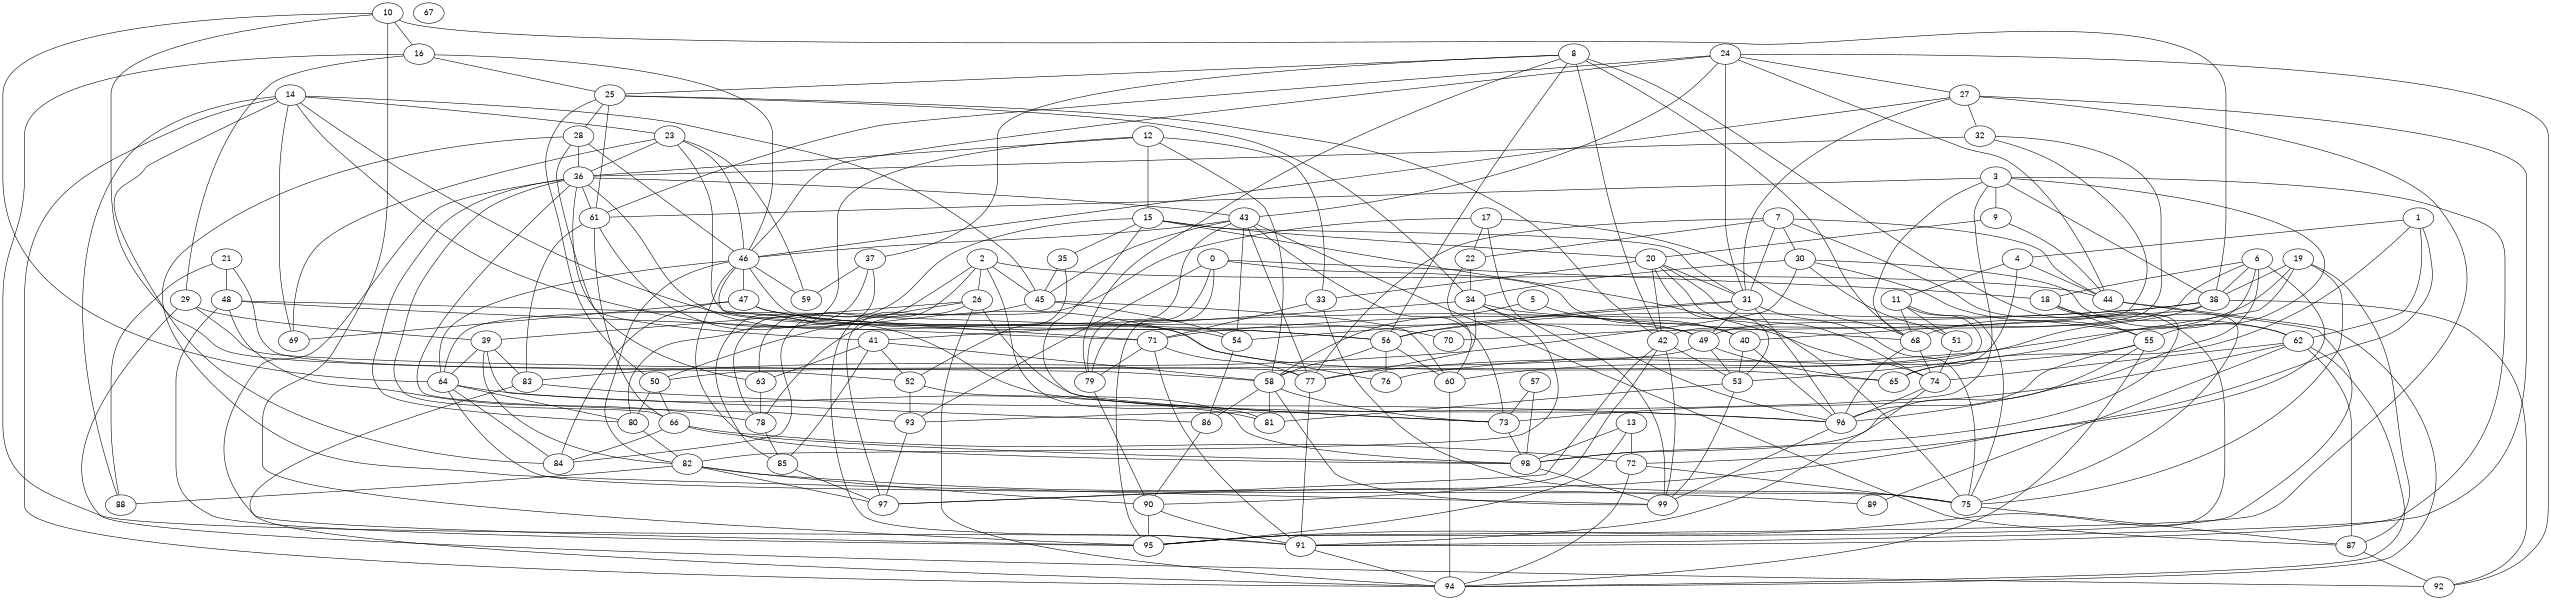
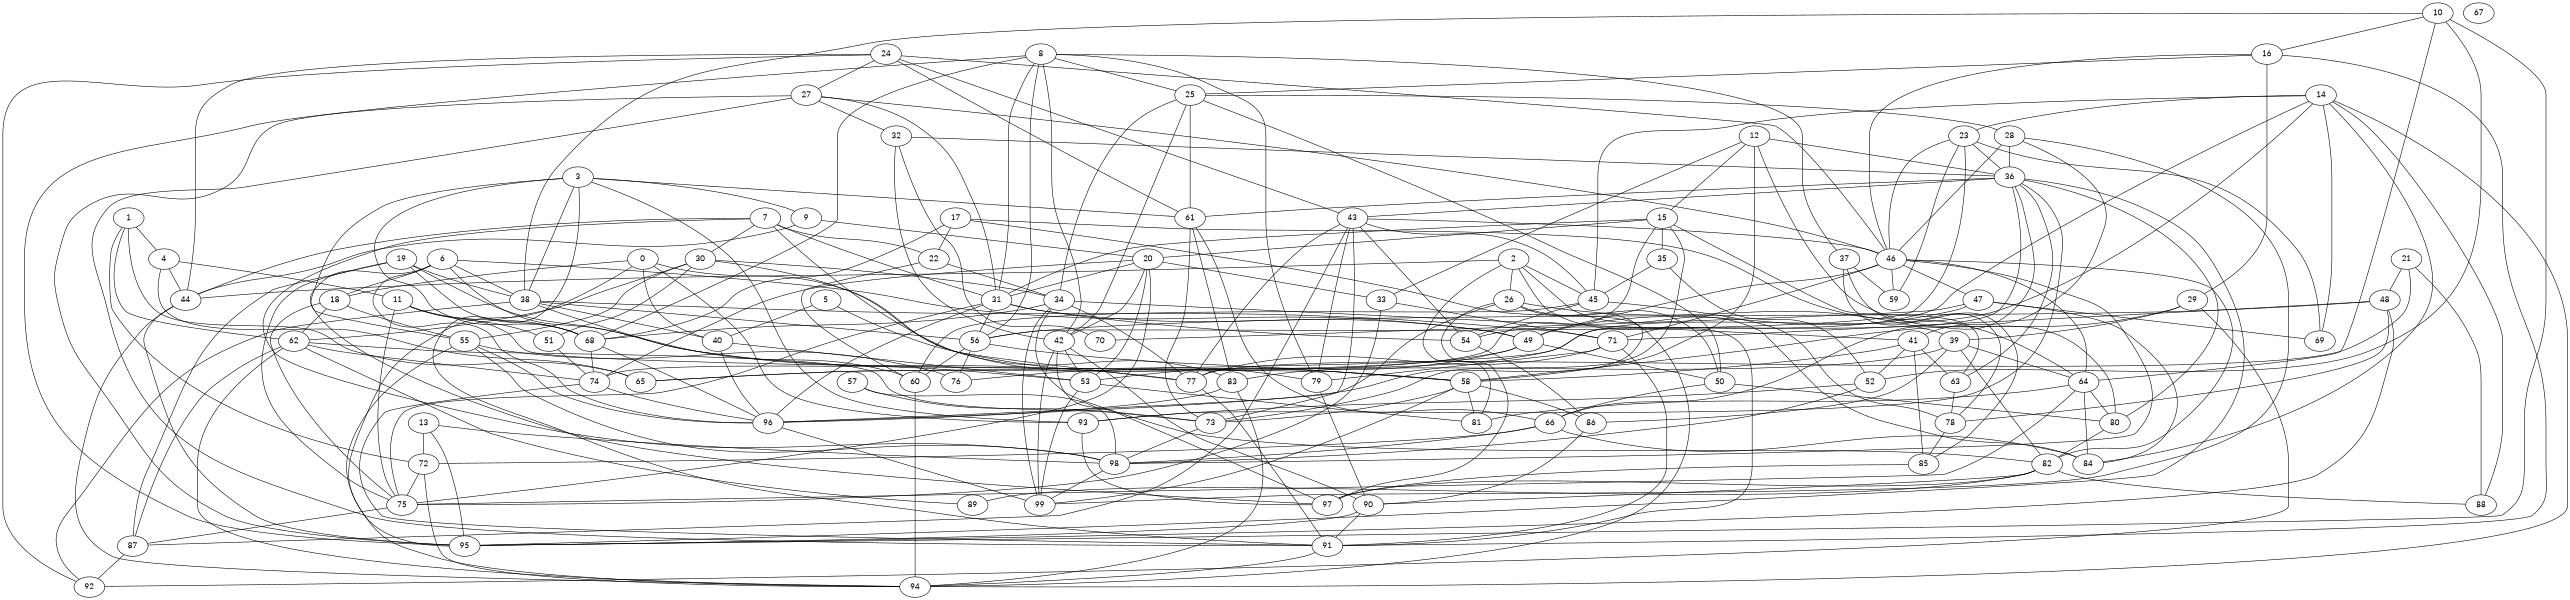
edge "24" -- "31": now "8" -- "31"
